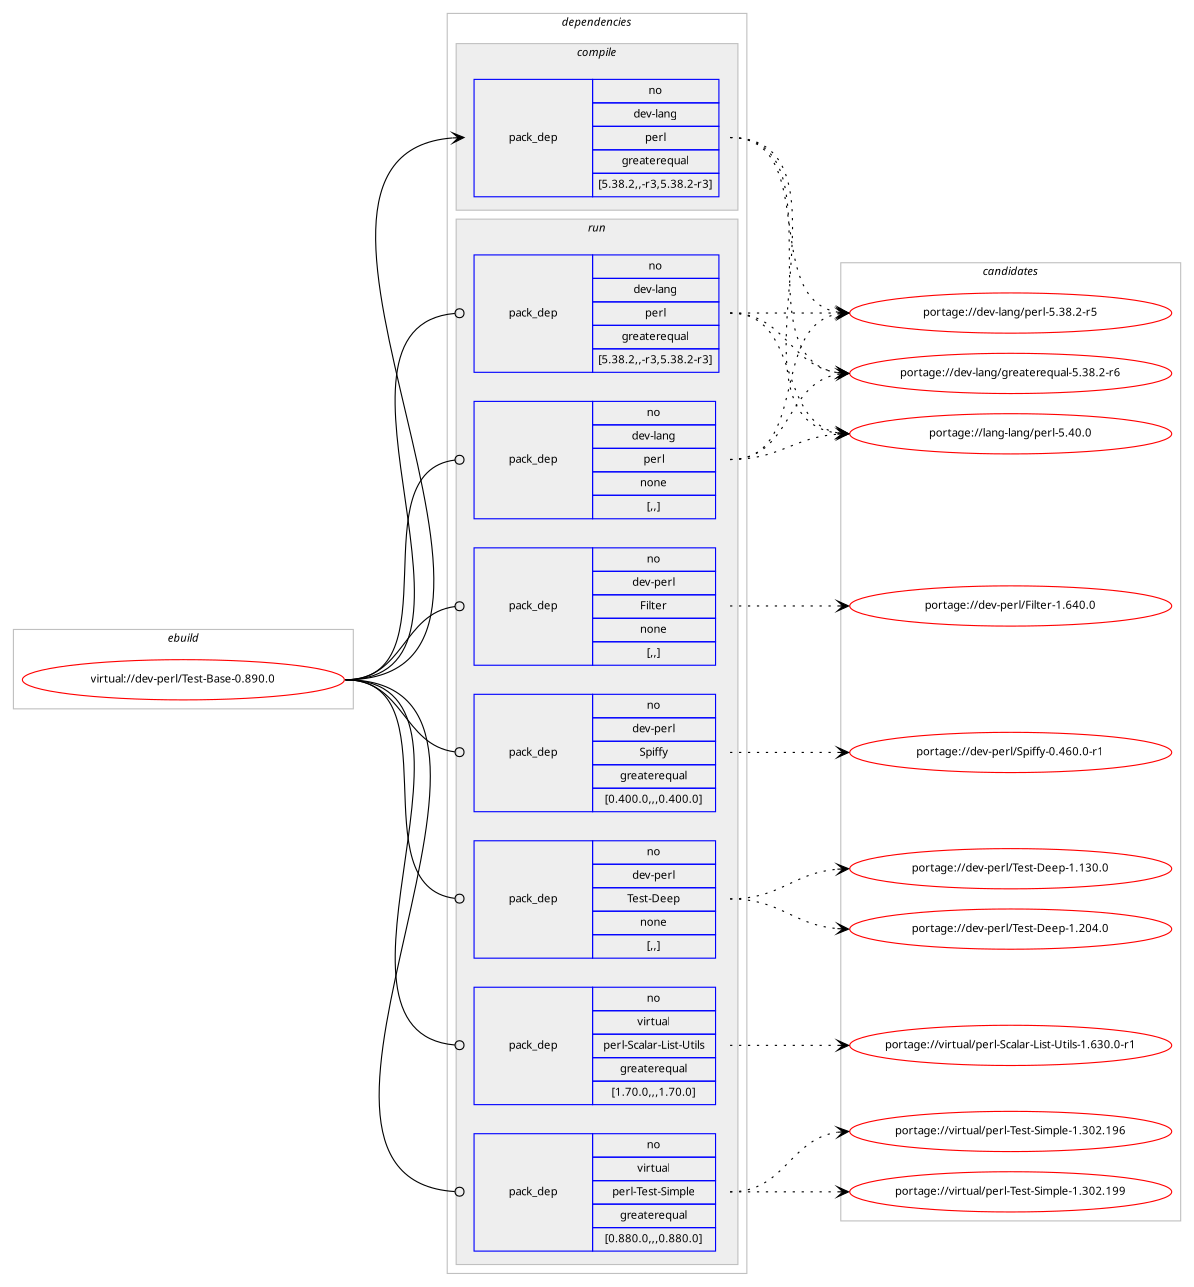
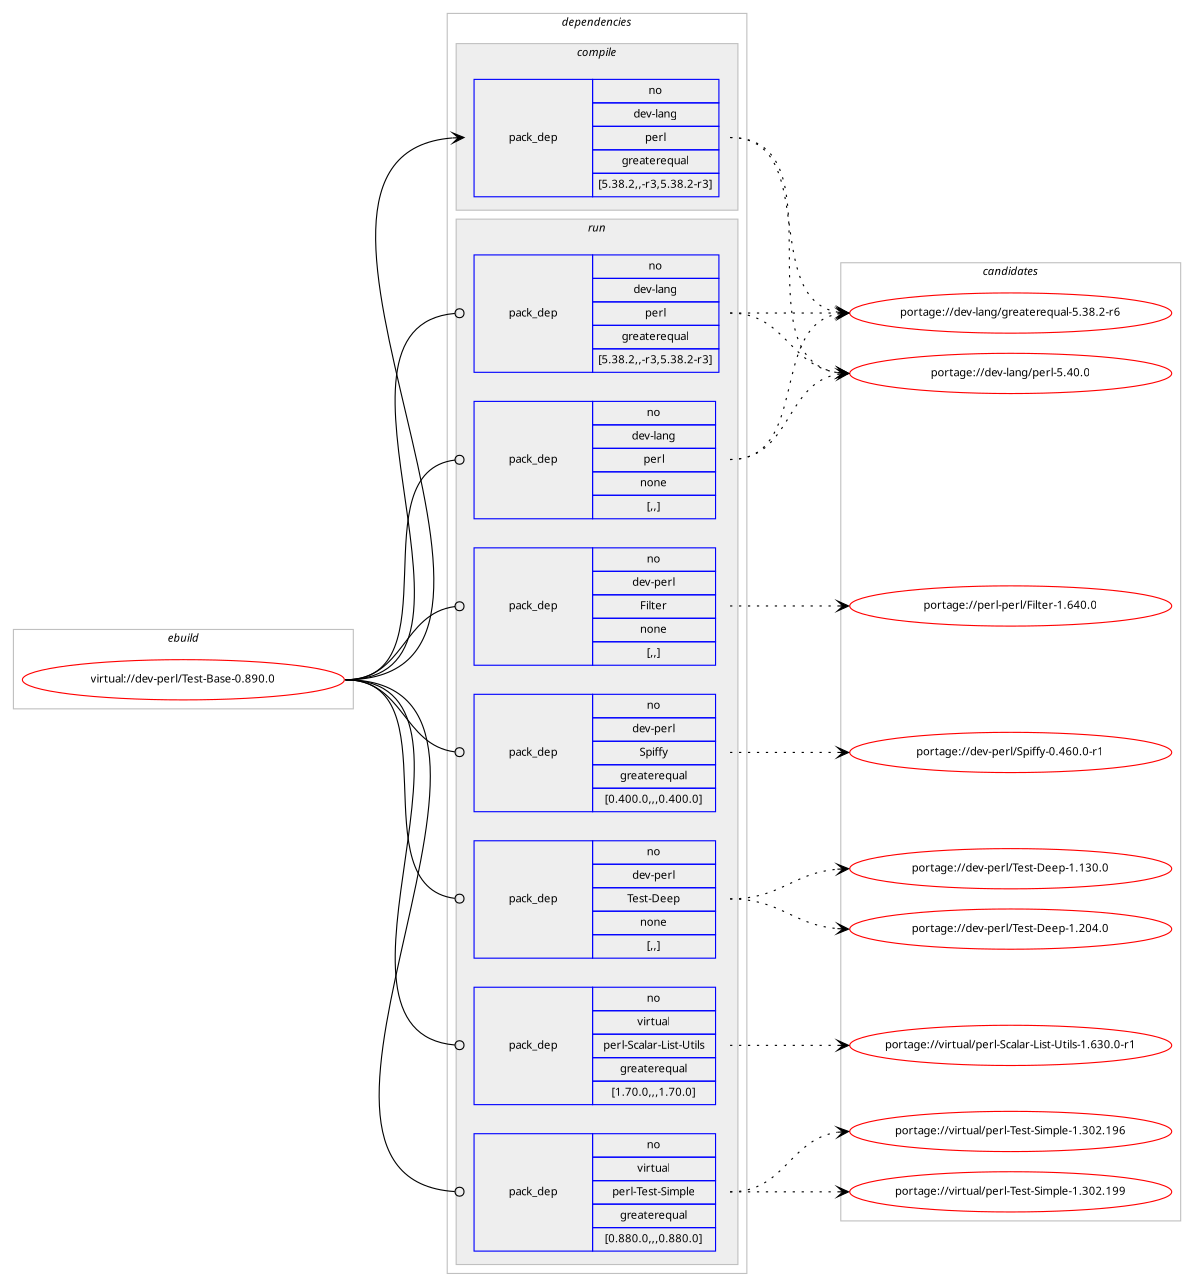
node "portage://dev-lang/perl-5.38.2-r5": removed
node "portage://lang-lang/perl-5.40.0": label "portage://lang-lang/perl-5.40.0" -> "portage://dev-lang/perl-5.40.0"
node "portage://dev-perl/Filter-1.640.0": label "portage://dev-perl/Filter-1.640.0" -> "portage://perl-perl/Filter-1.640.0"
